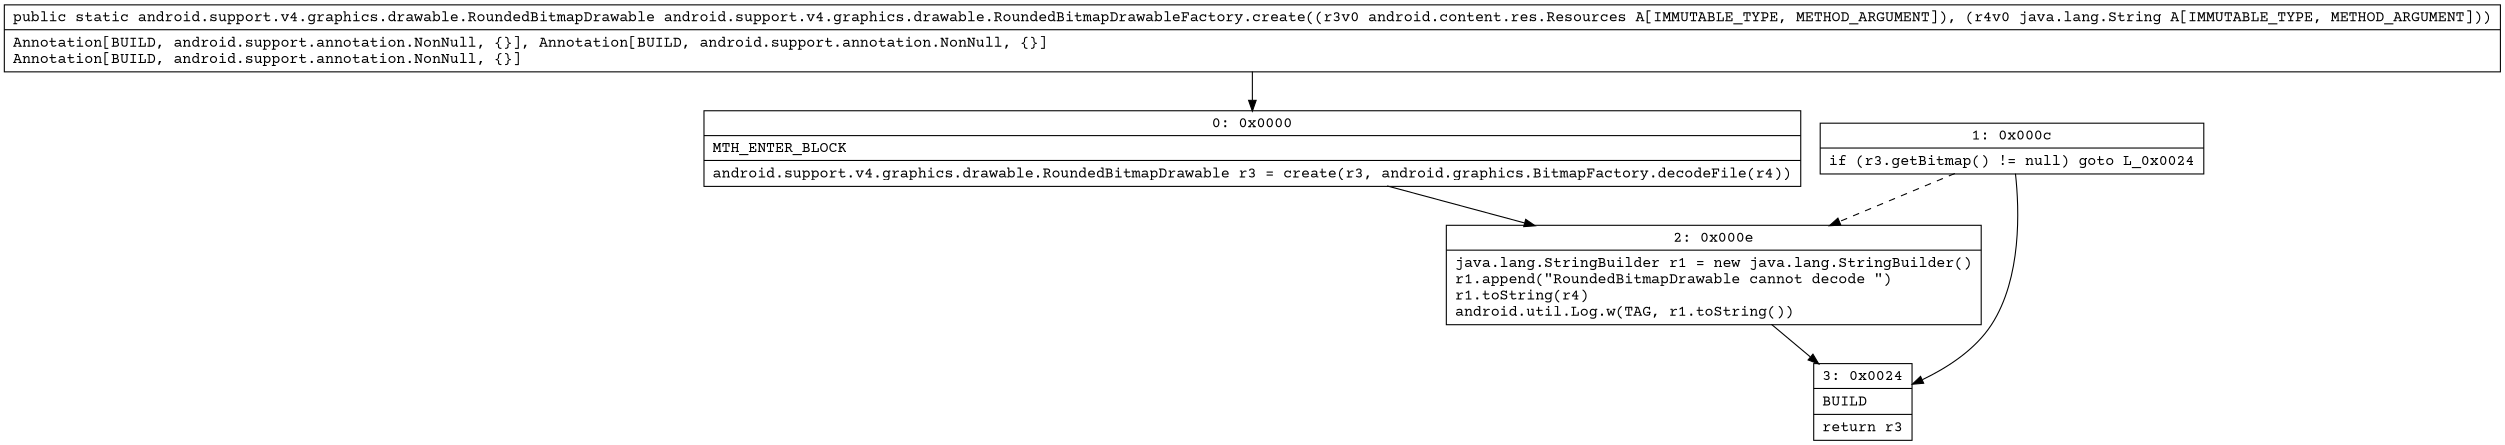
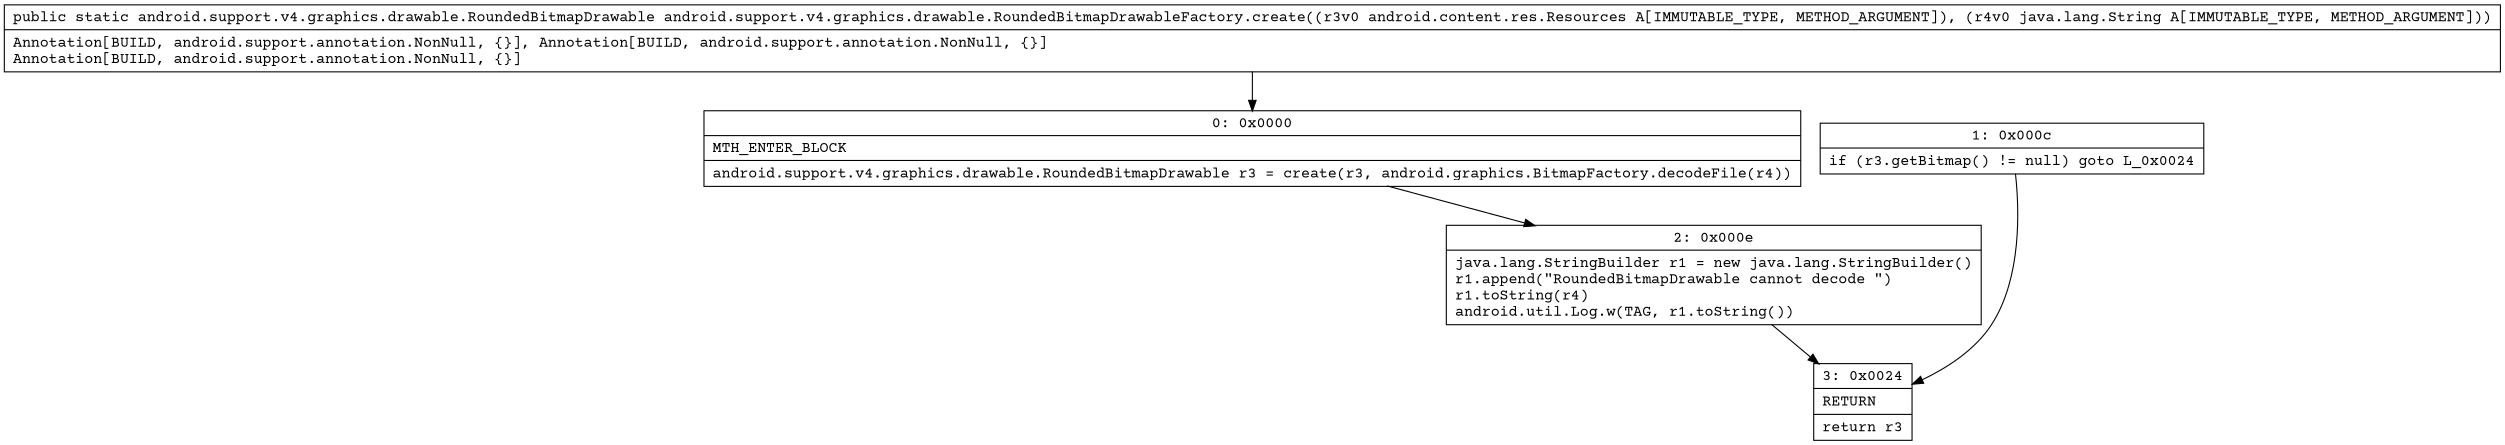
edge "1: 0x000c" -> "2: 0x000e": removed
node "3: 0x0024": text "BUILD" -> "RETURN"
